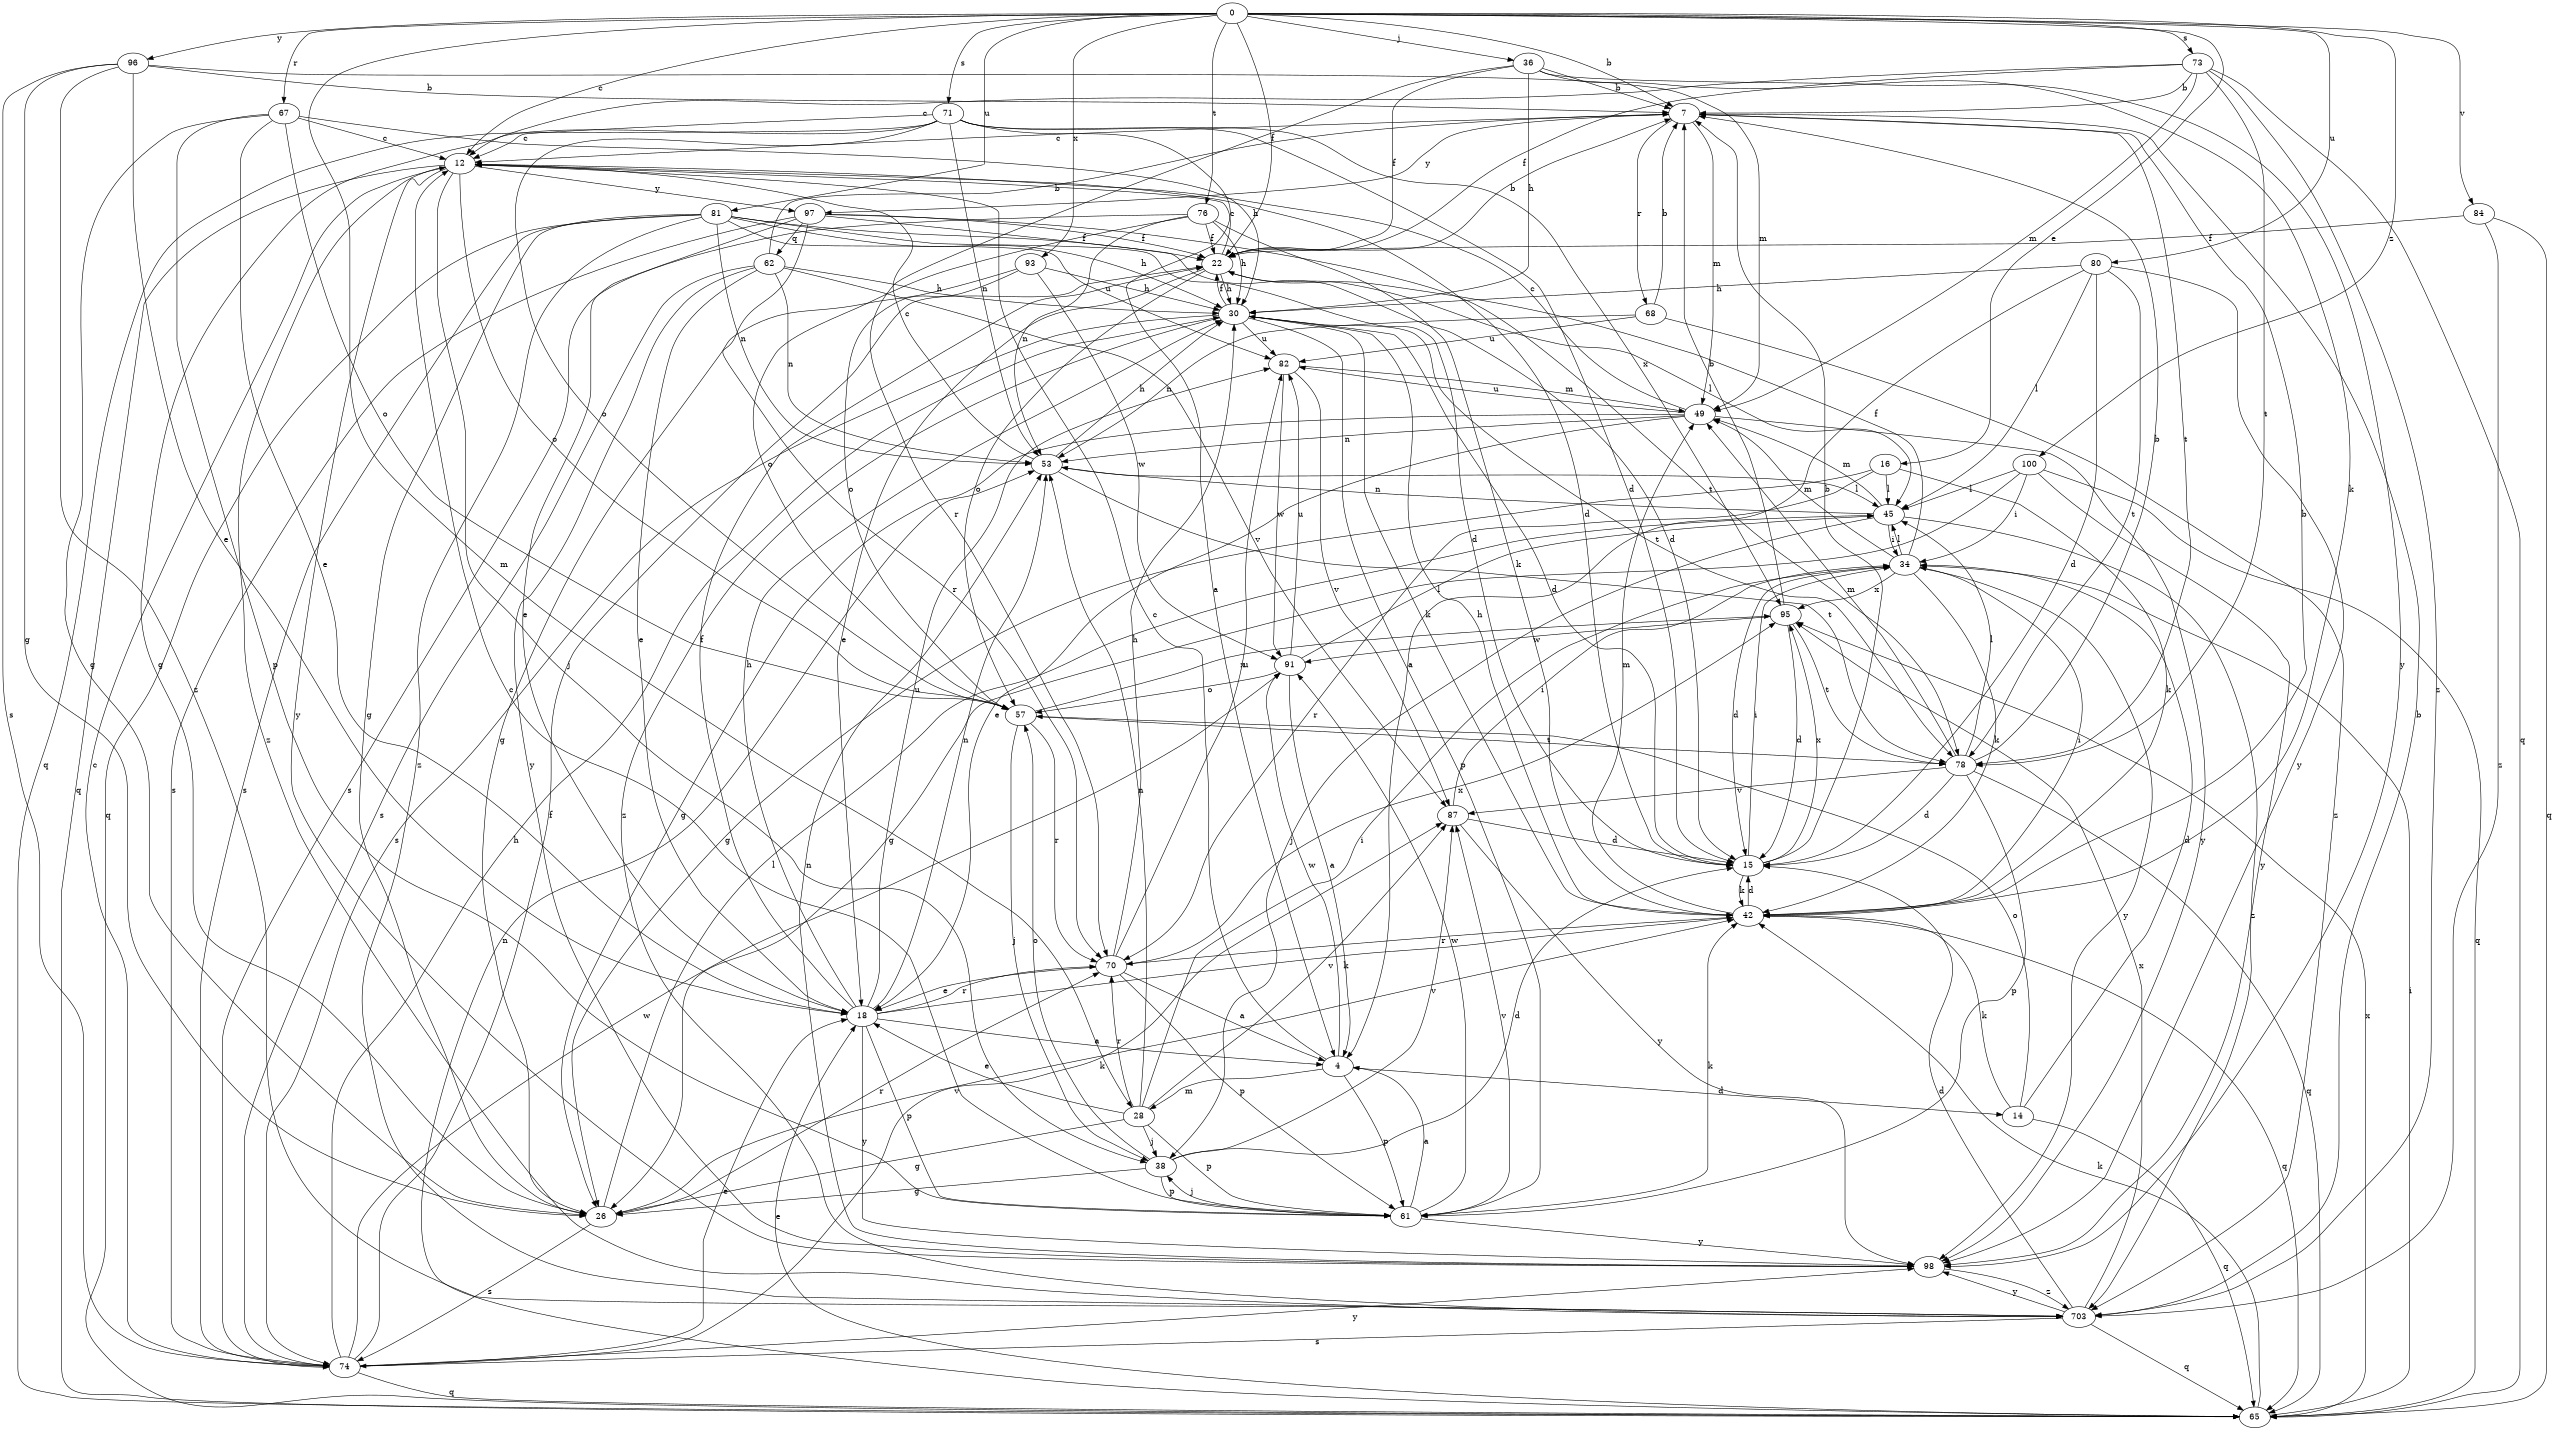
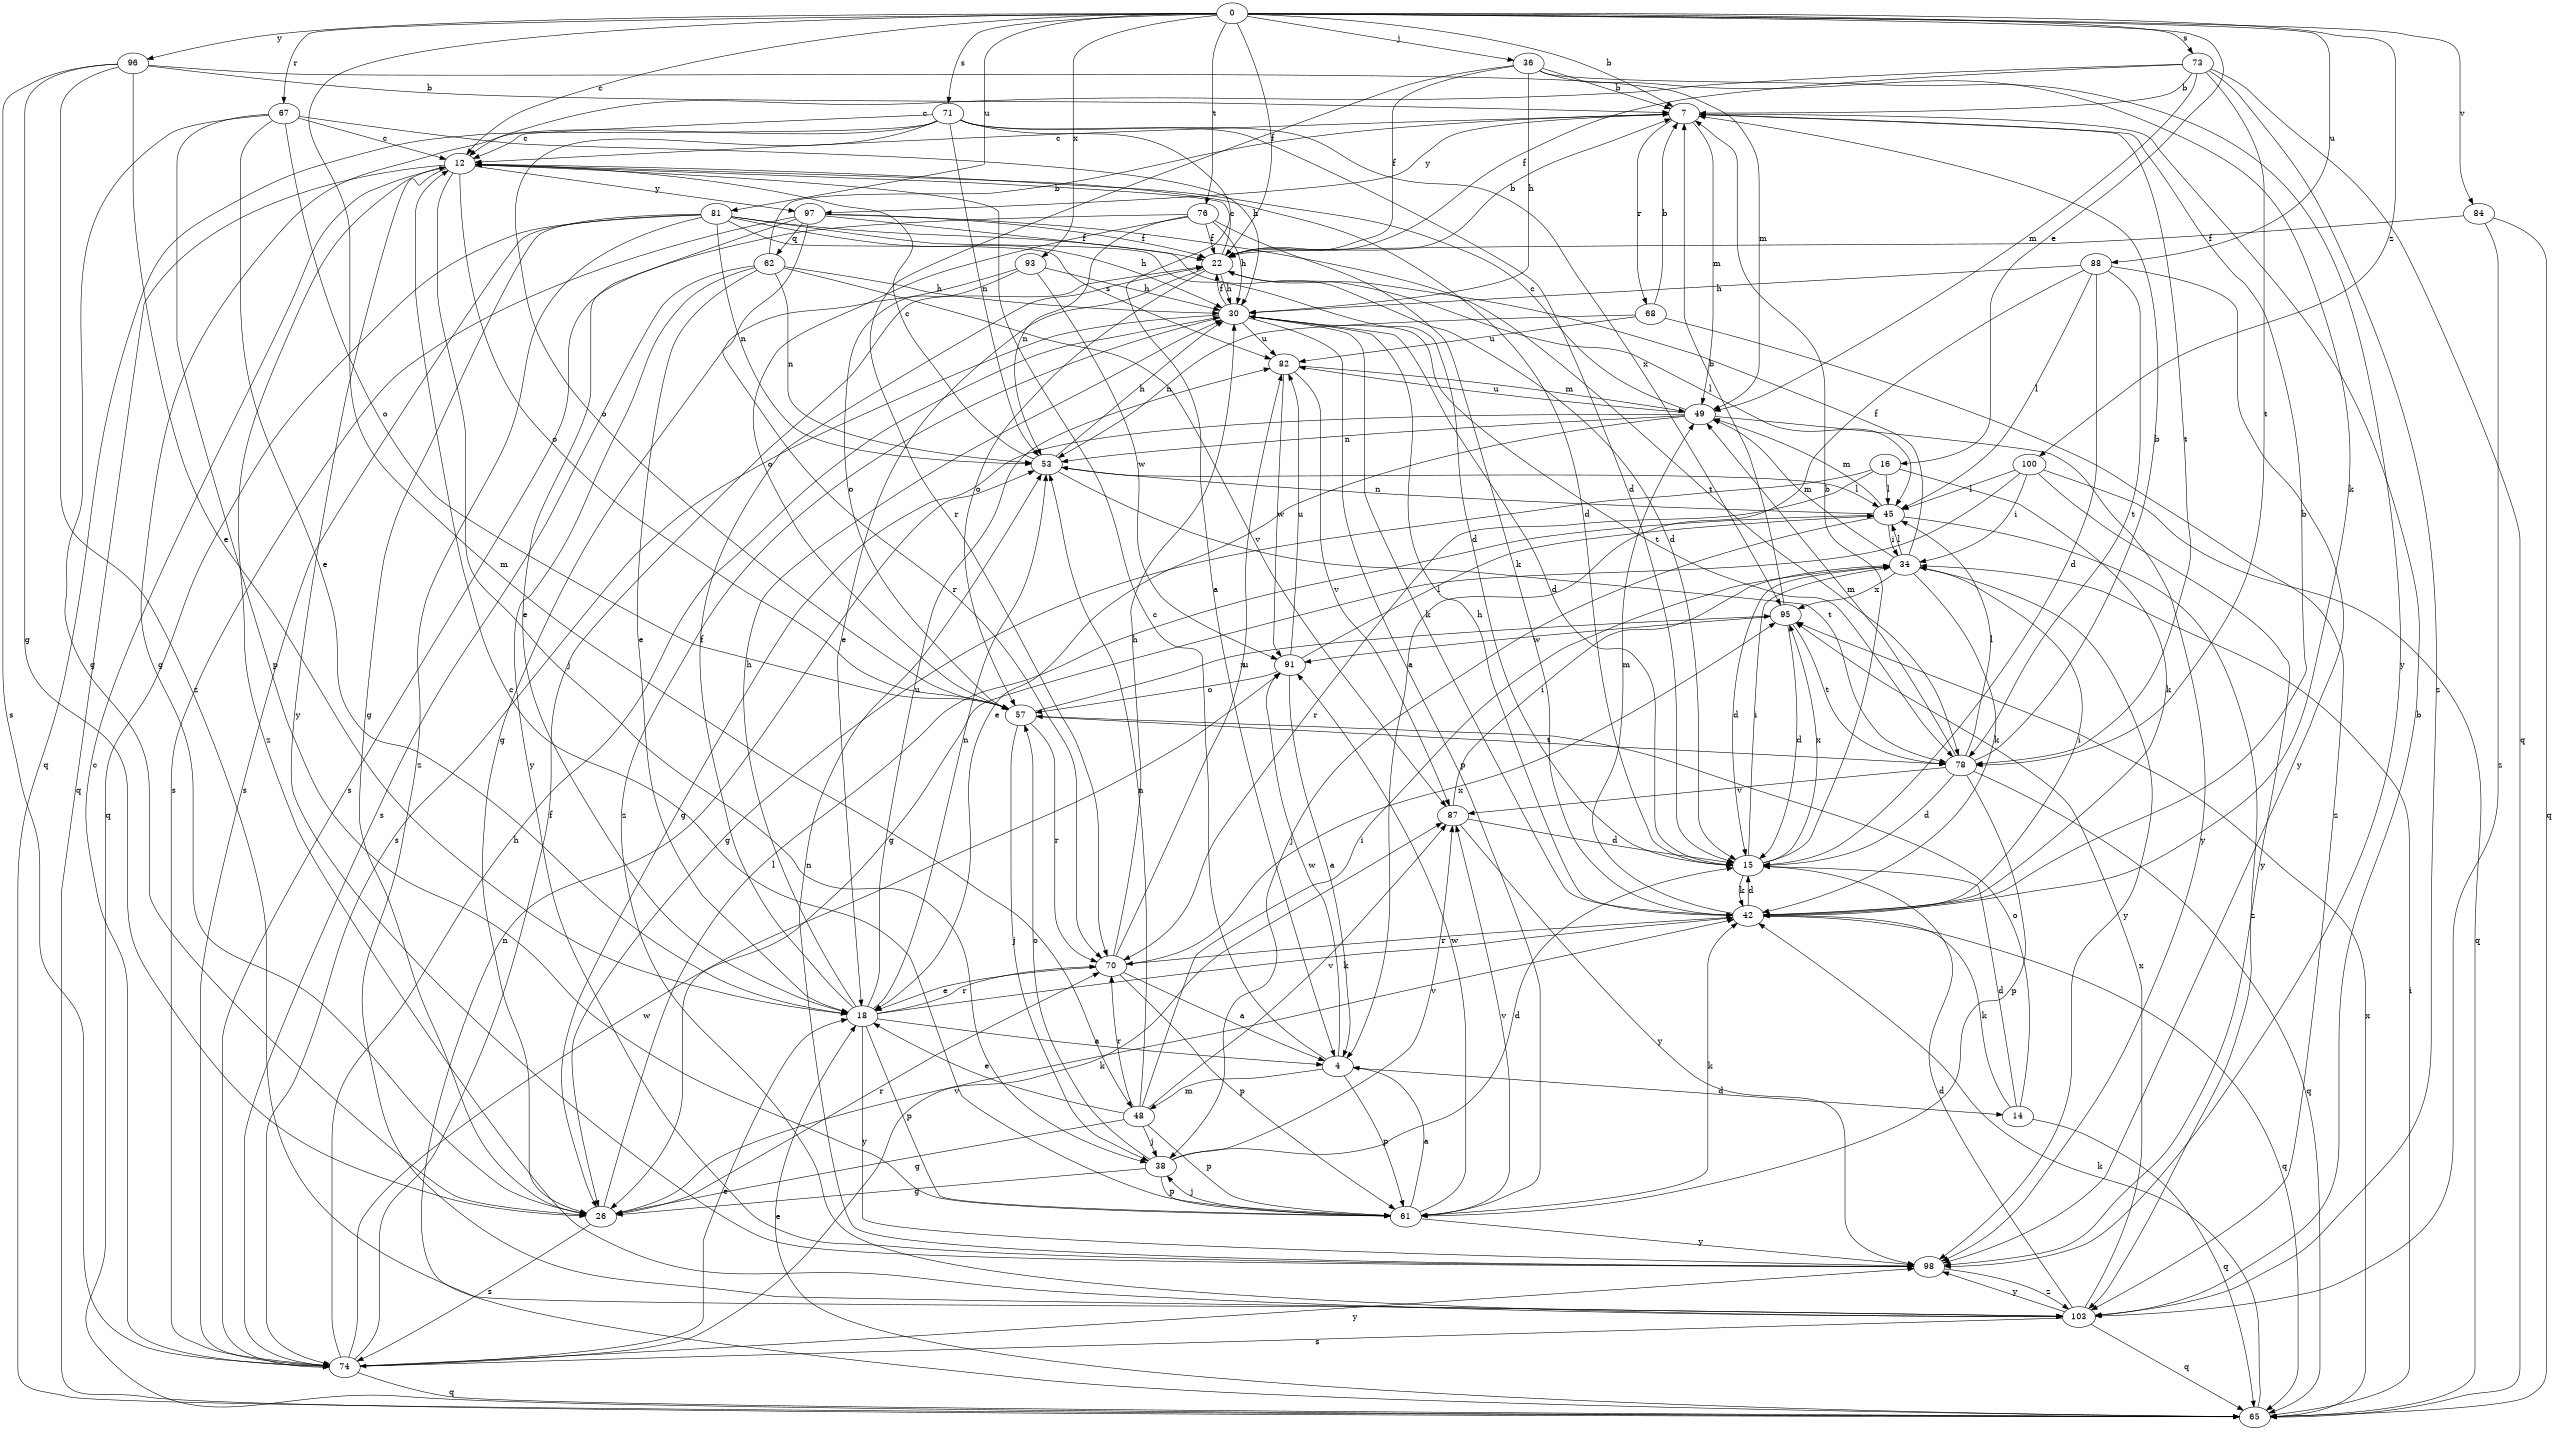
node "80": label "80" -> "88"
edge "81" -> "82": label "u" -> "s"
edge "14" -> "34": now "14" -> "15"
node "28": label "28" -> "48"
node "703": label "703" -> "103"
